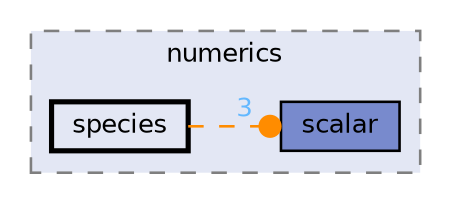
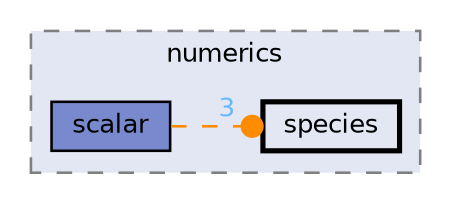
edge "species" -> "scalar": reversed
